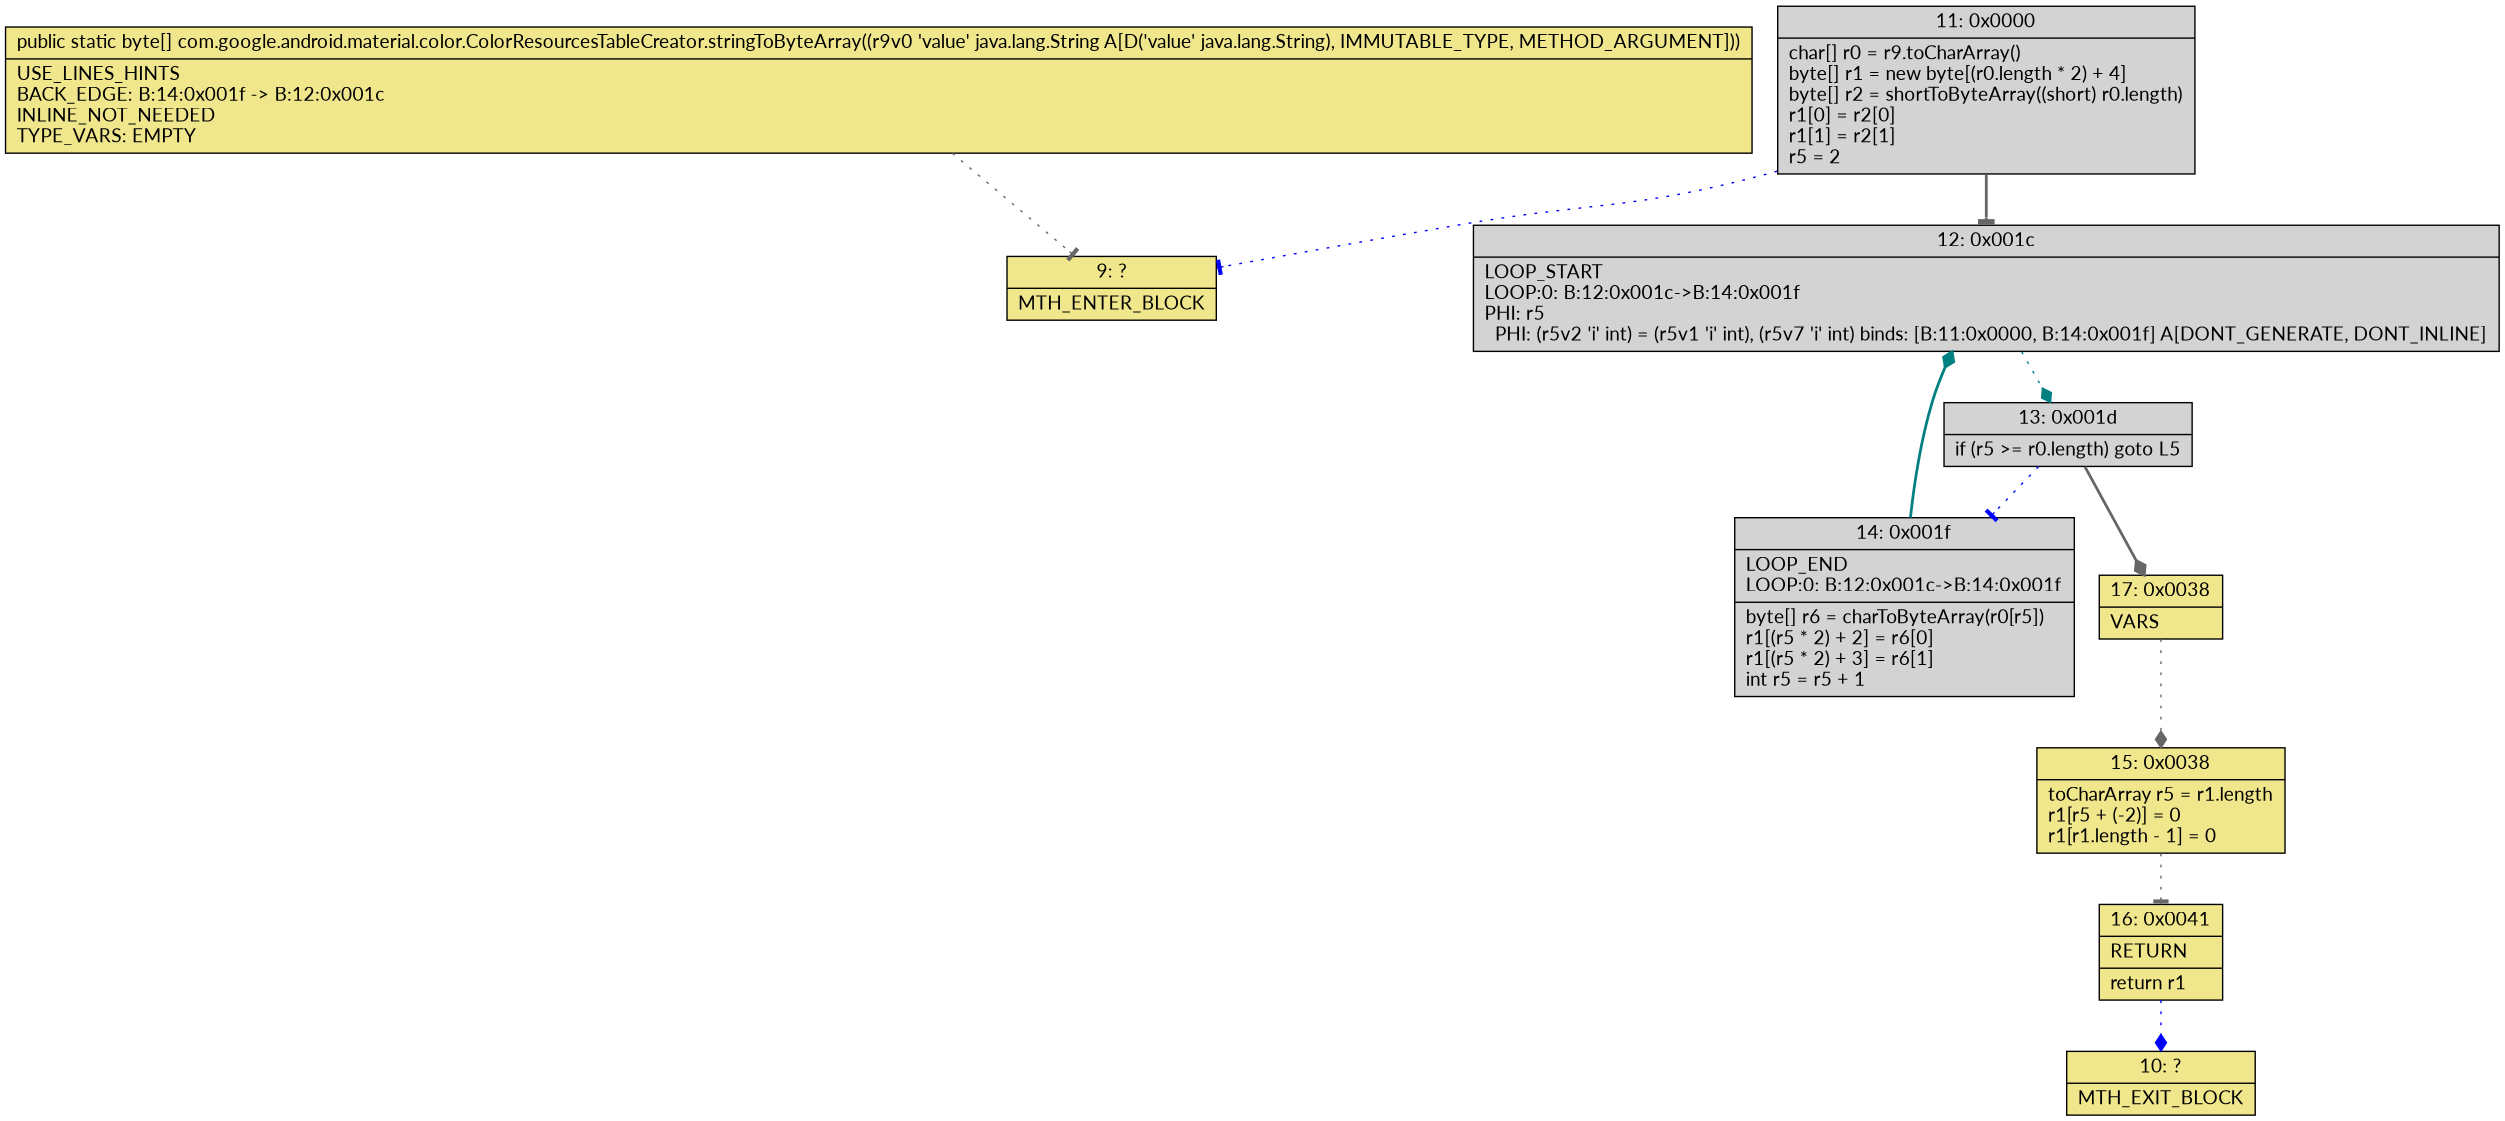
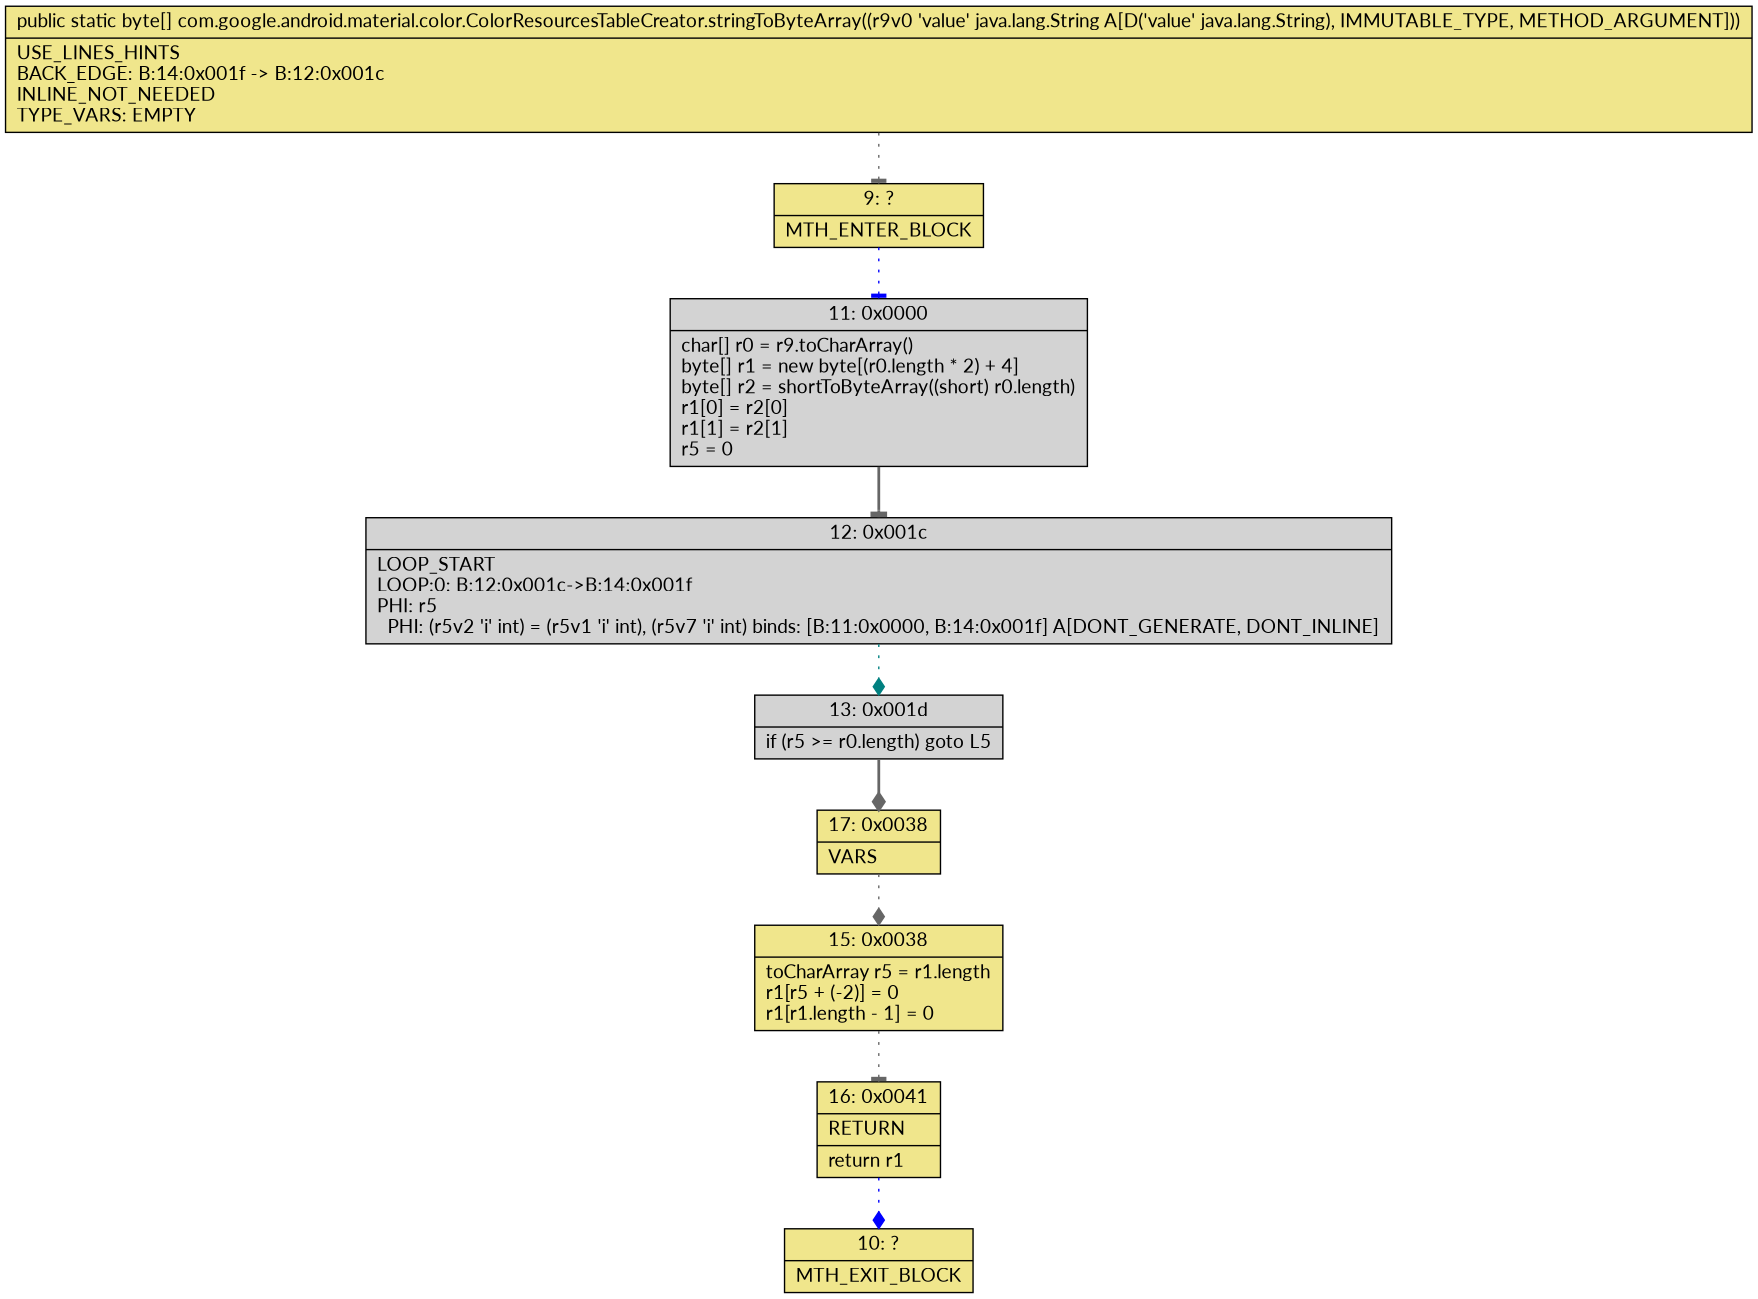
node "11: 0x0000": text "r5 = 2" -> "r5 = 0"
edge "11: 0x0000" -> "9: ?": reversed
node "14: 0x001f": removed
